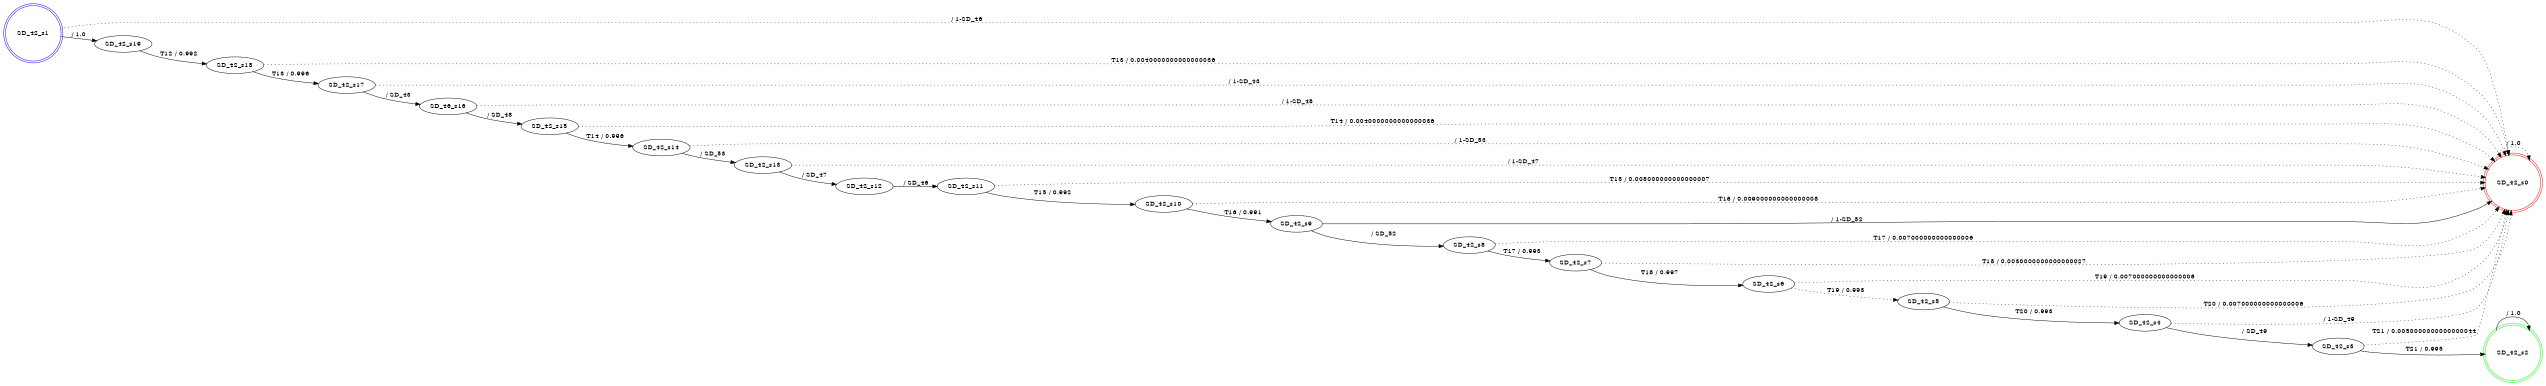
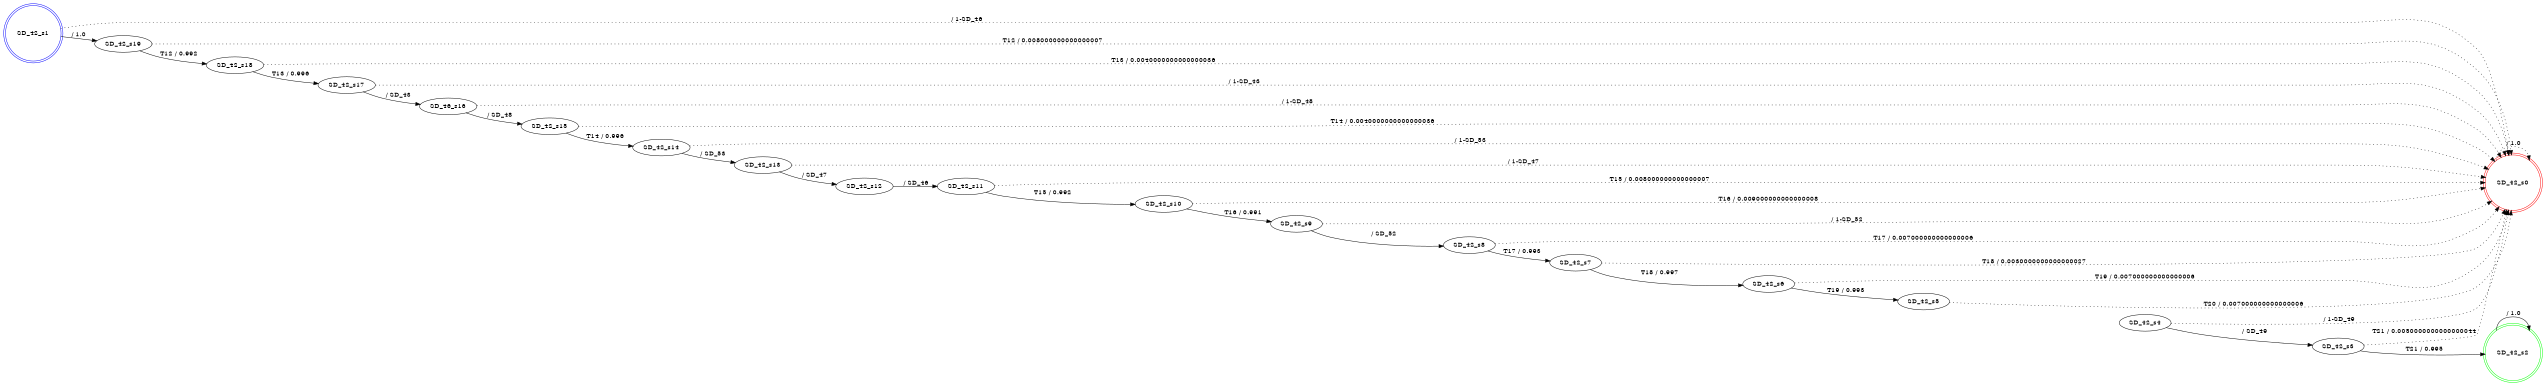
edge "SD_42_s19" -> "SD_42_s0": added, label "T12 / 0.008000000000000007"
edge "SD_42_s9" -> "SD_42_s0": style solid -> dotted
edge "SD_42_s6" -> "SD_42_s5": style dotted -> solid
edge "SD_42_s5" -> "SD_42_s4": removed, label "T20 / 0.993"
